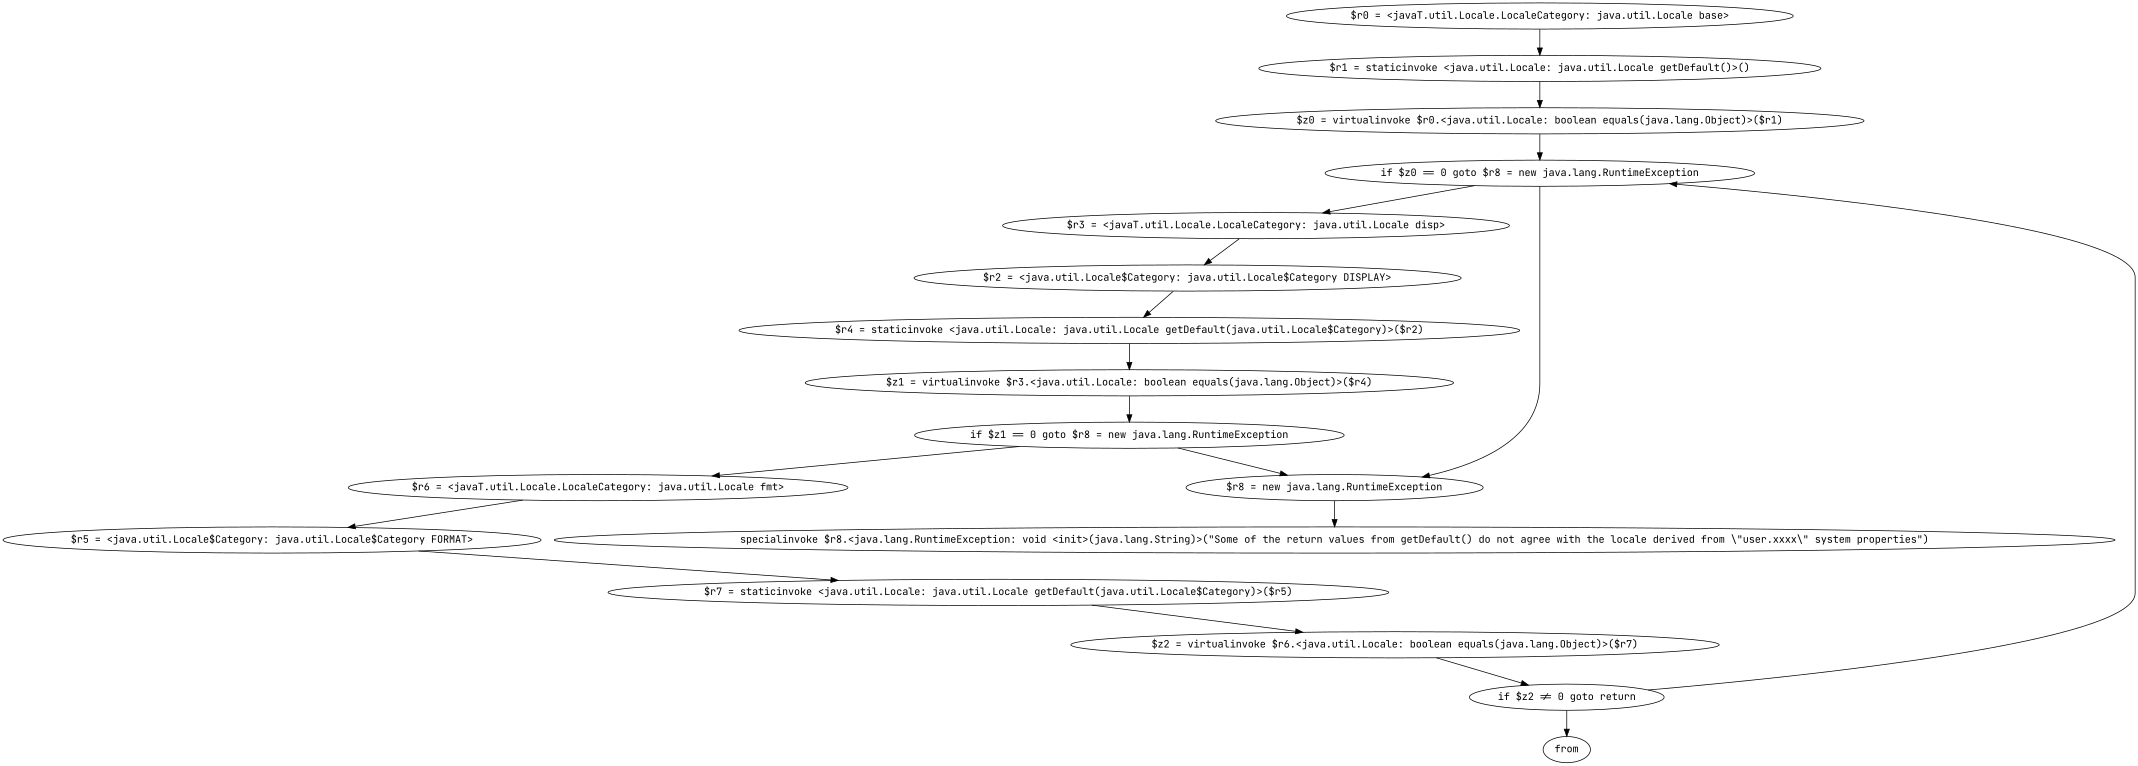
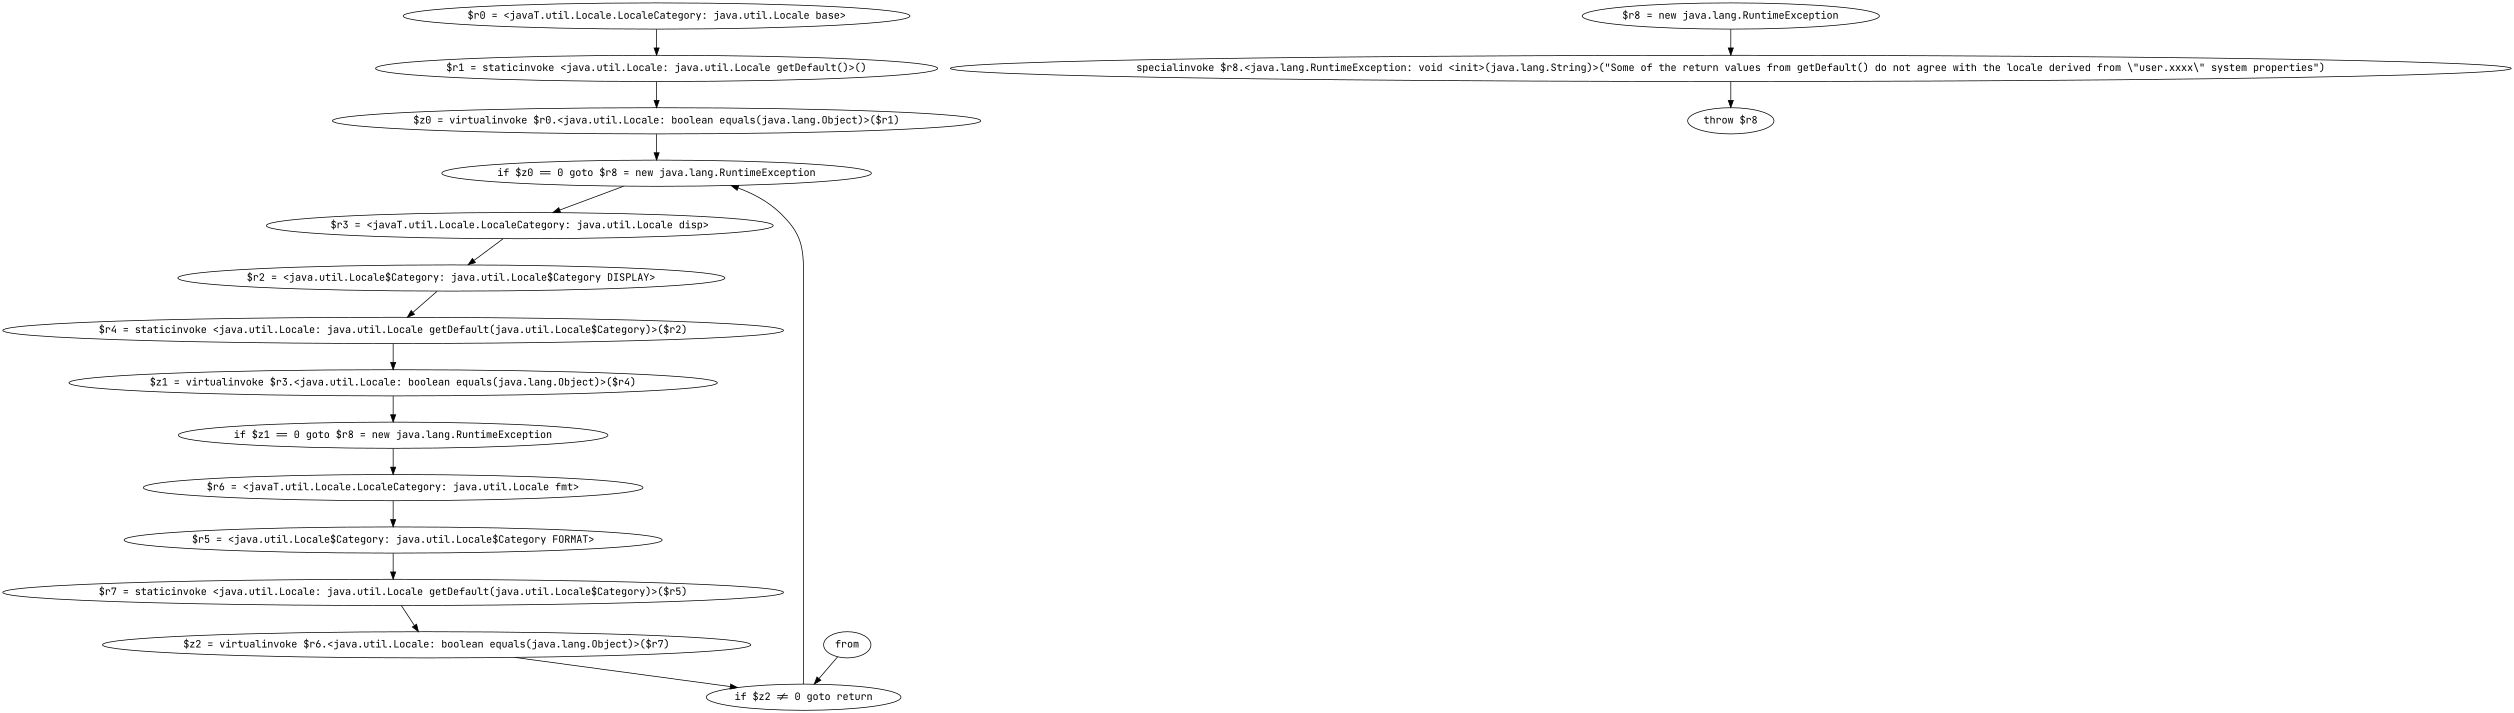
node "throw $r8": added
edge "if $z0 == 0 goto $r8 = new java.lang.RuntimeException" -> "$r8 = new java.lang.RuntimeException": removed
edge "if $z1 == 0 goto $r8 = new java.lang.RuntimeException" -> "$r8 = new java.lang.RuntimeException": removed
edge "if $z2 != 0 goto return" -> "from": reversed
